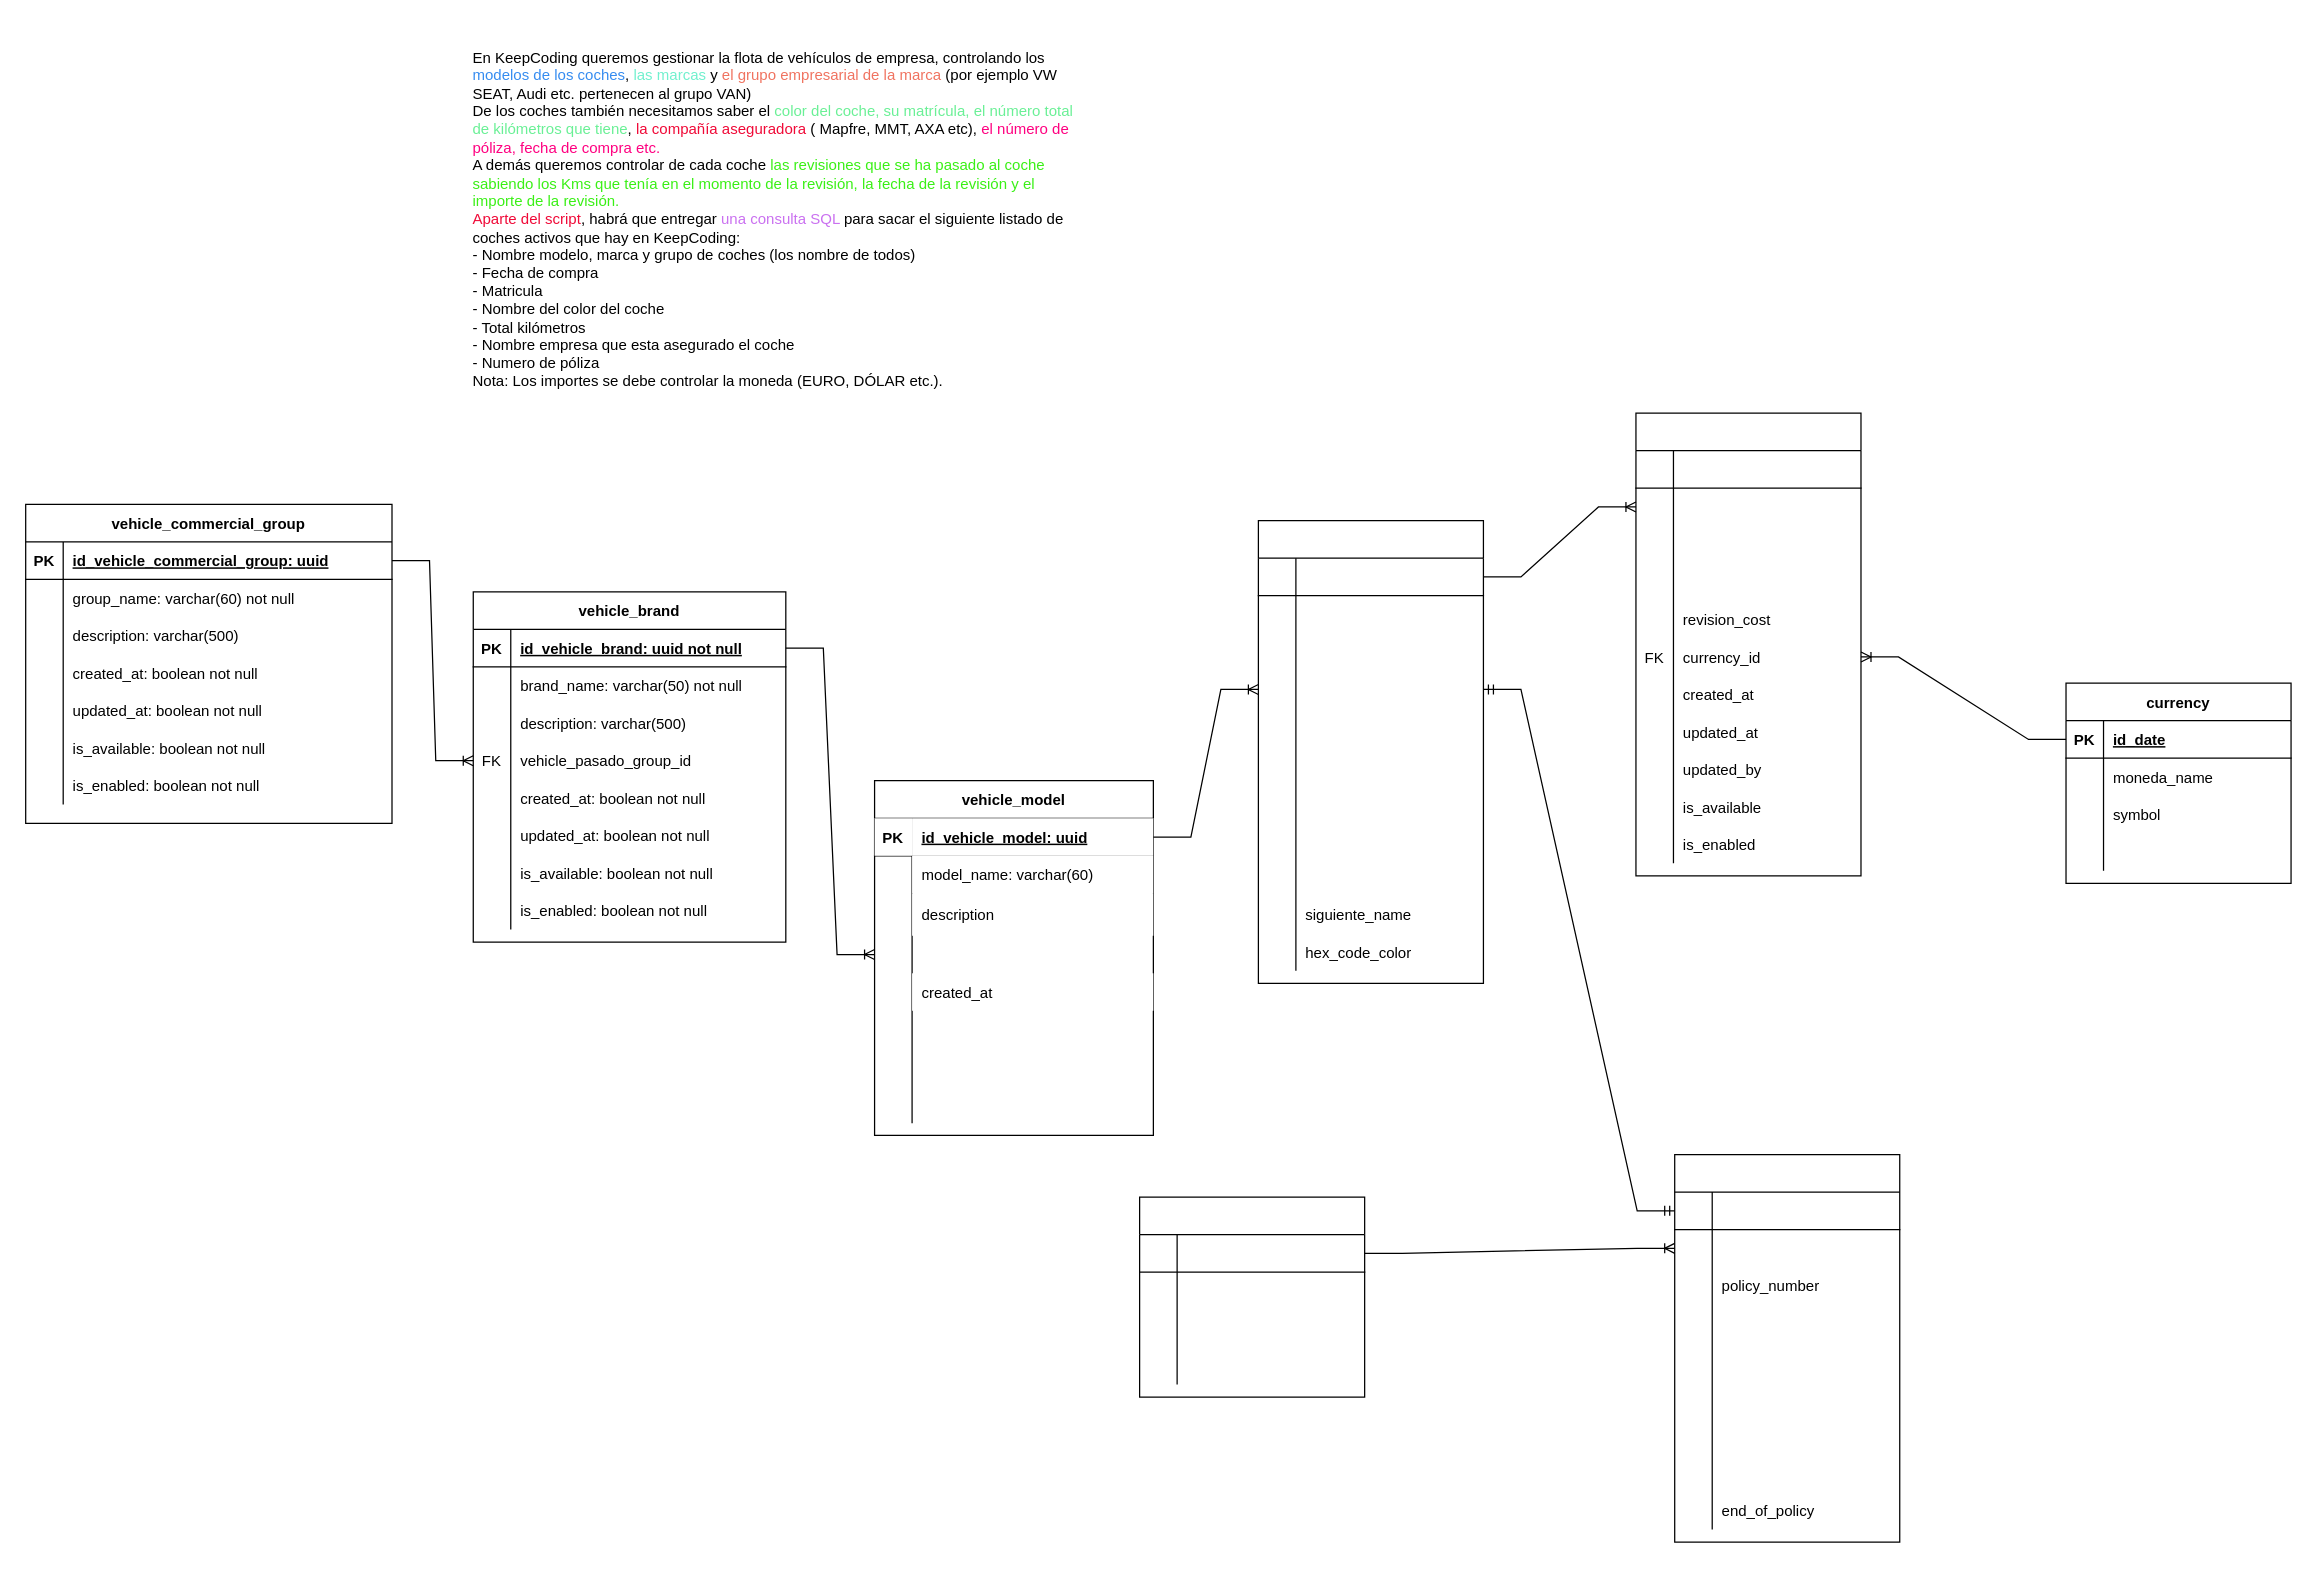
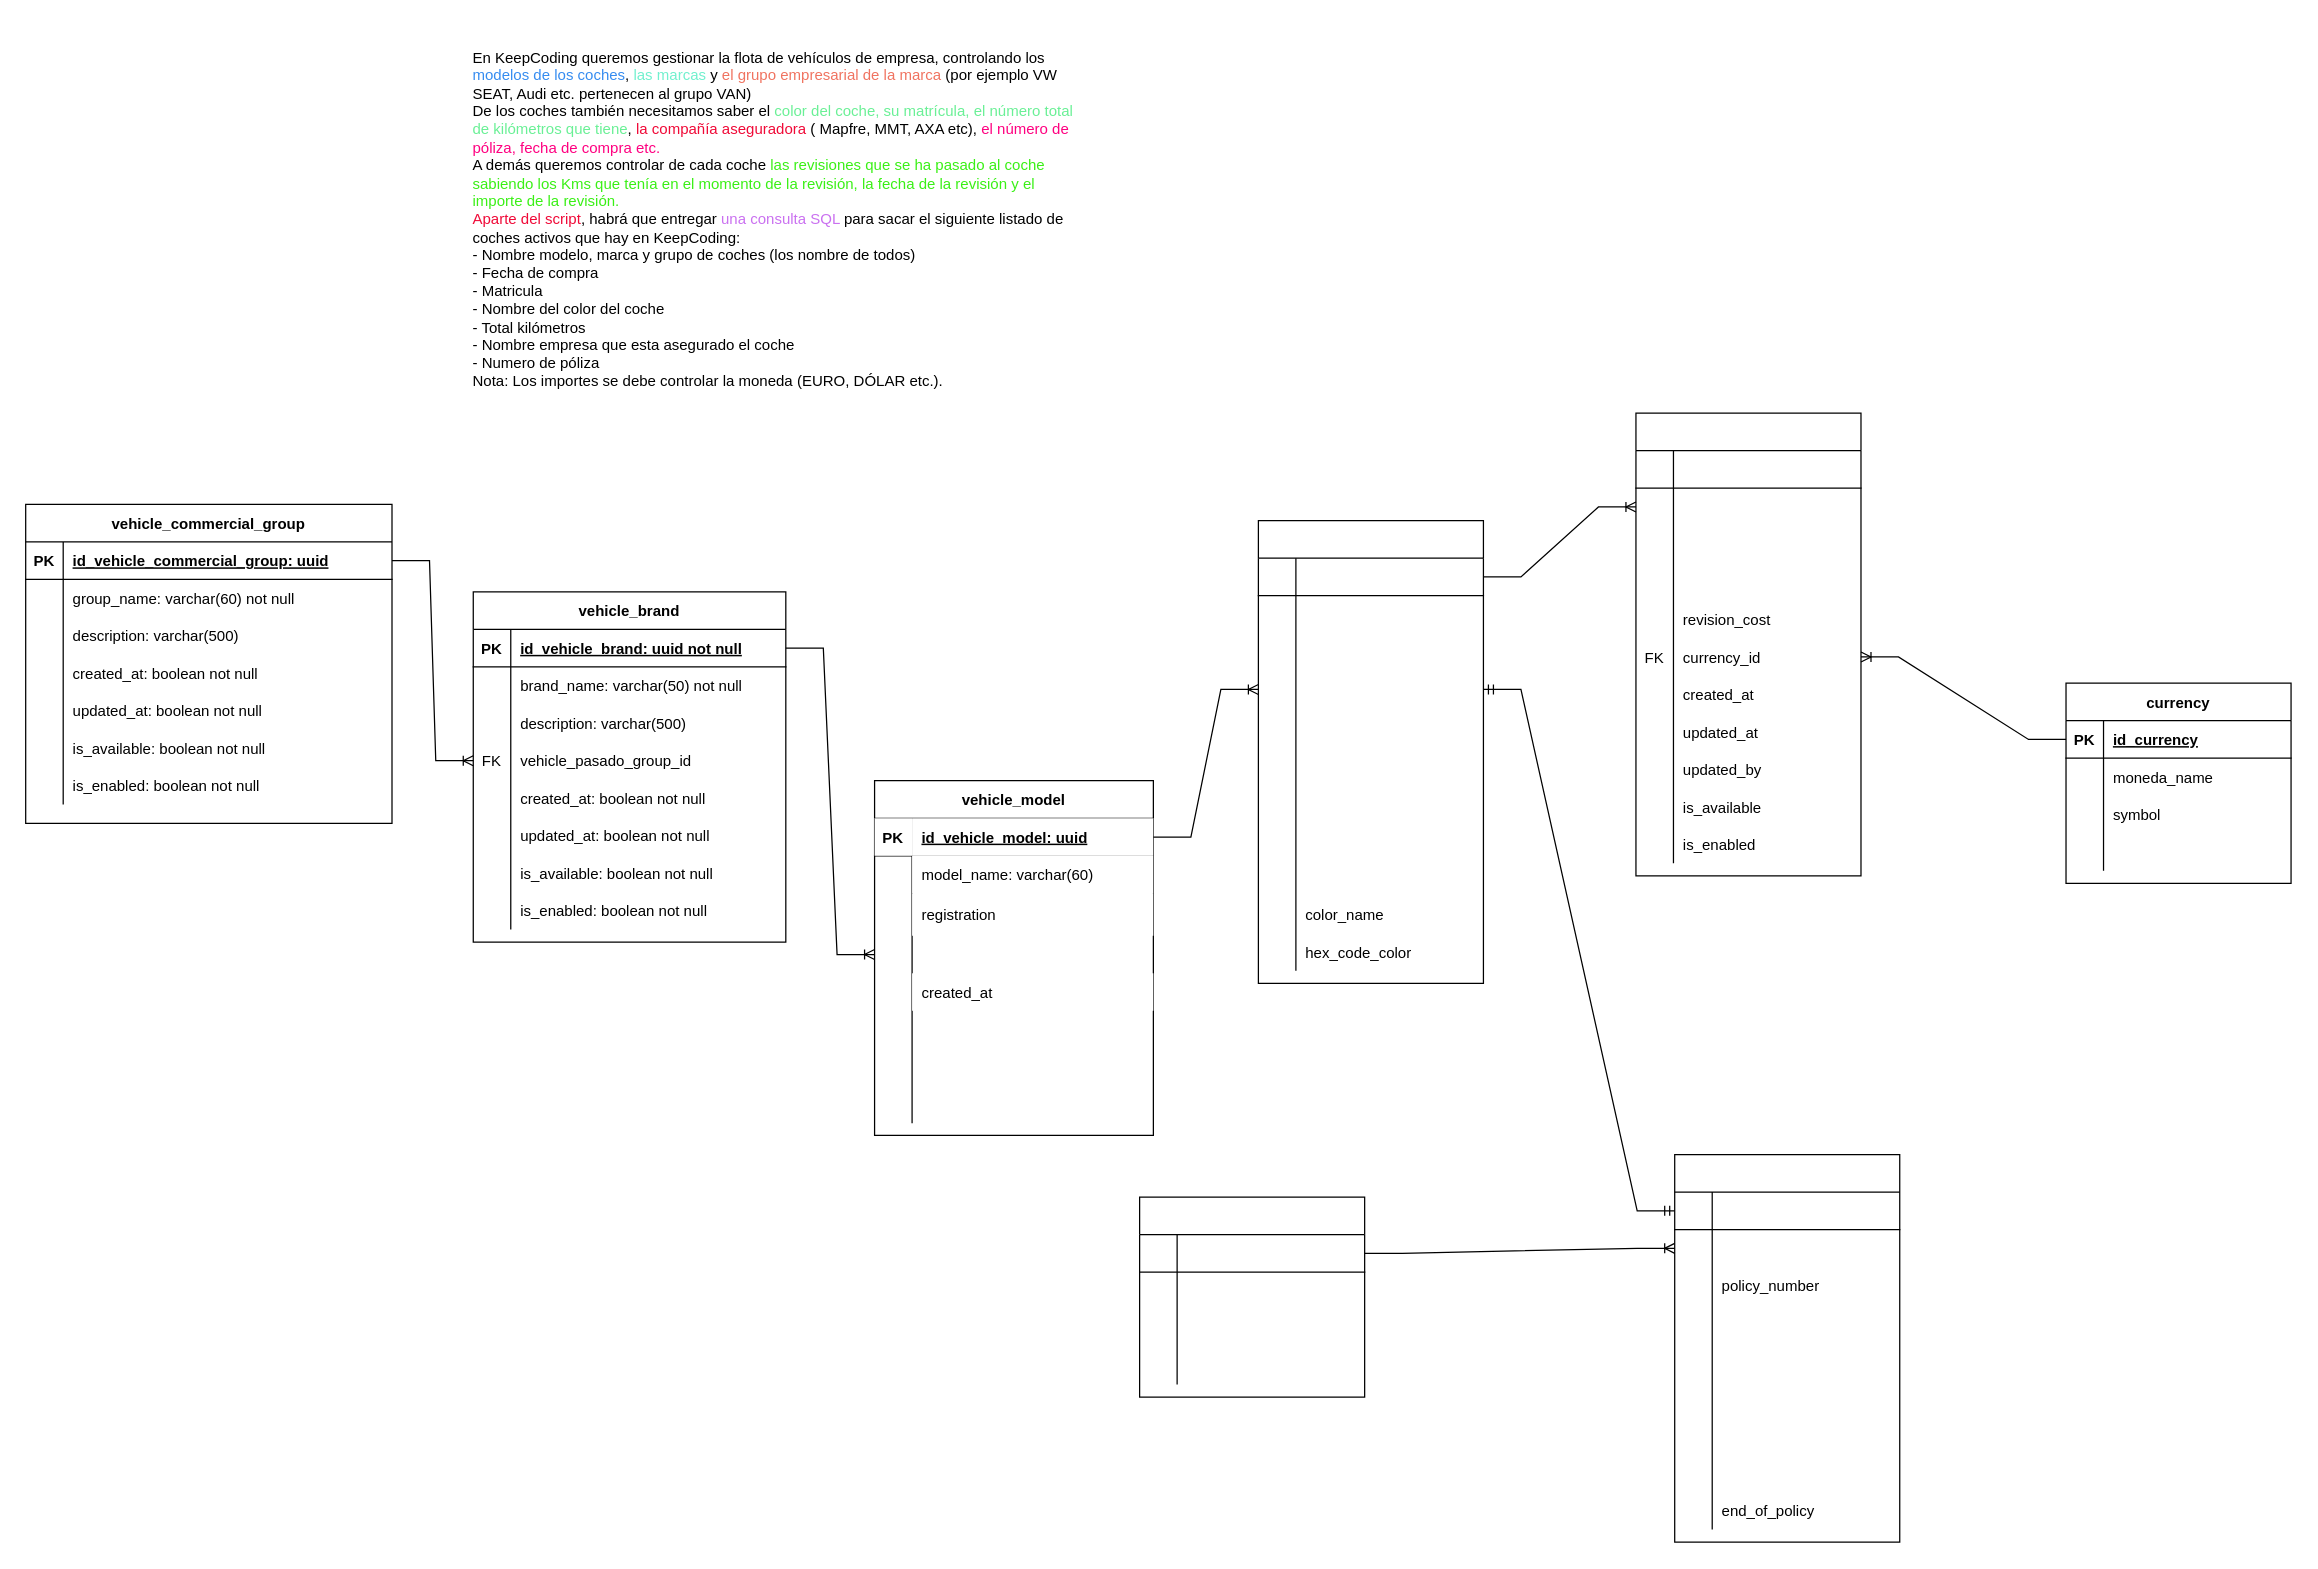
node "id_date": label "id_date" -> "id_currency"
node "description": label "description" -> "registration"
node "siguiente_name": label "siguiente_name" -> "color_name"
